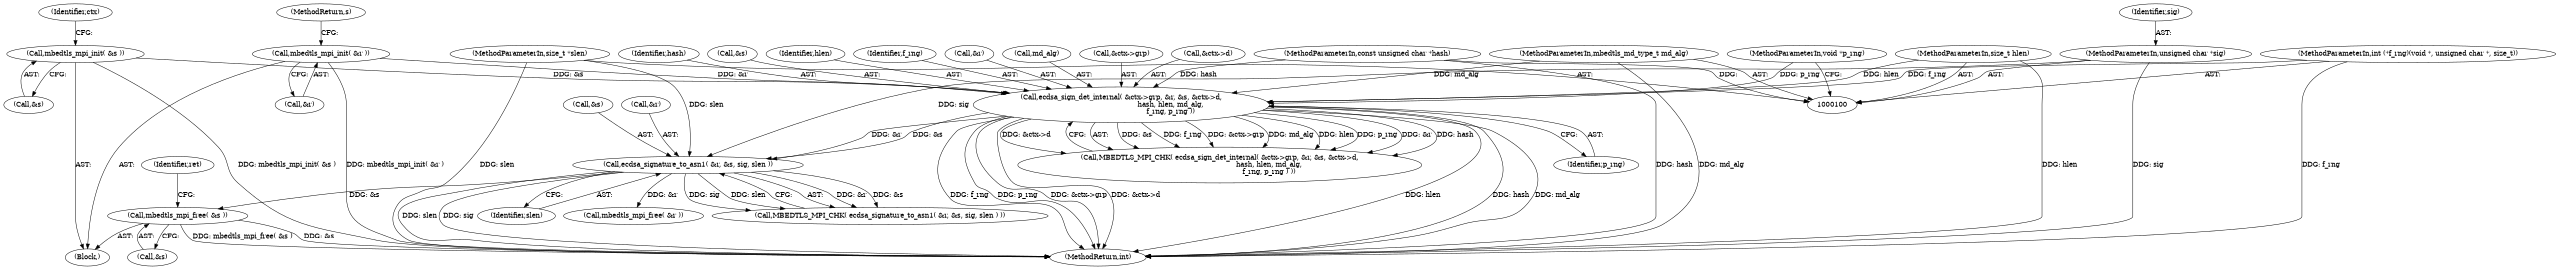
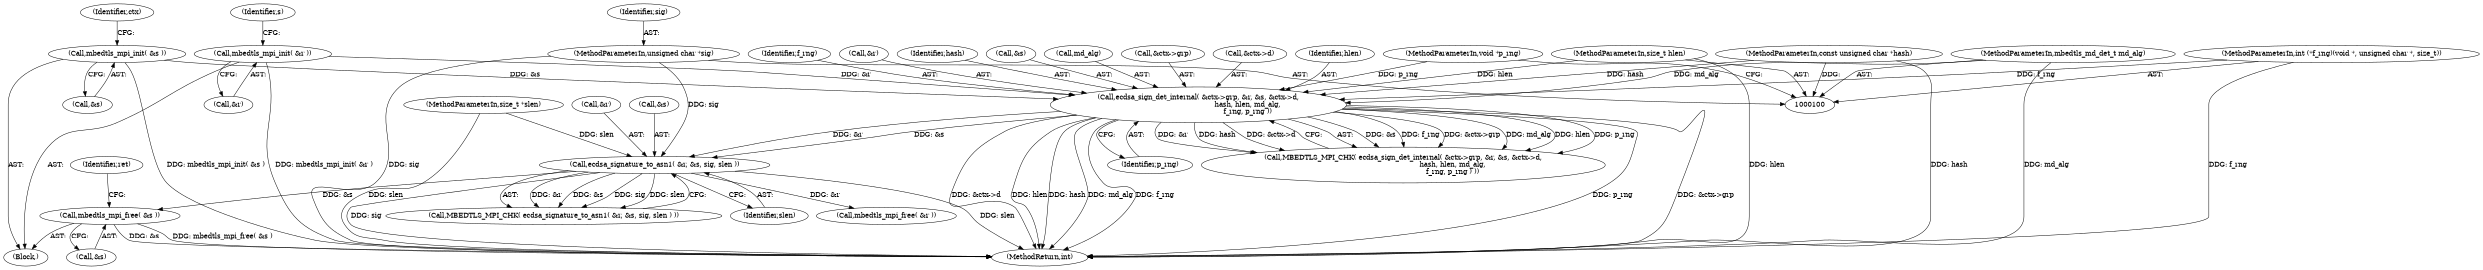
node "(MethodReturn,s)": label "(MethodReturn,s)" -> "(Identifier,s)"
node "(MethodParameterIn,mbedtls_md_type_t md_alg)": label "(MethodParameterIn,mbedtls_md_type_t md_alg)" -> "(MethodParameterIn,mbedtls_md_det_t md_alg)"
edge "(MethodParameterIn,size_t *slen)" -> "1000100": removed, label "AST:"
